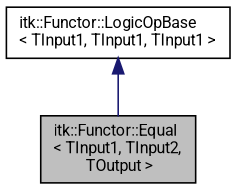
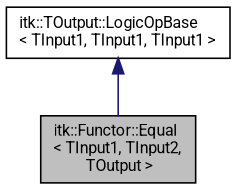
node "itk::Functor::LogicOpBase < TInput1, TInput1, TInput1 >": label "itk::Functor::LogicOpBase < TInput1, TInput1, TInput1 >" -> "itk::TOutput::LogicOpBase < TInput1, TInput1, TInput1 >"
